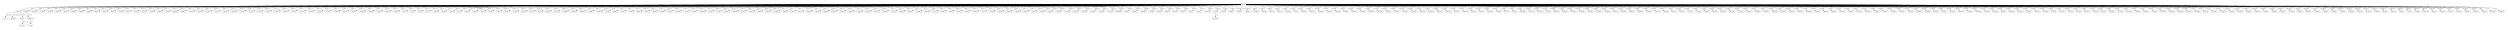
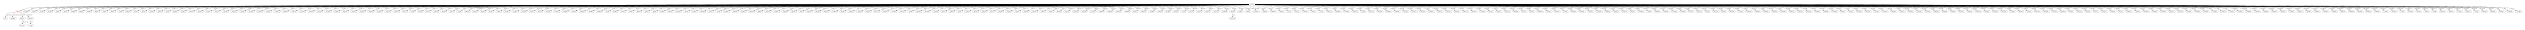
node "1056686": added
node "1036264": added
